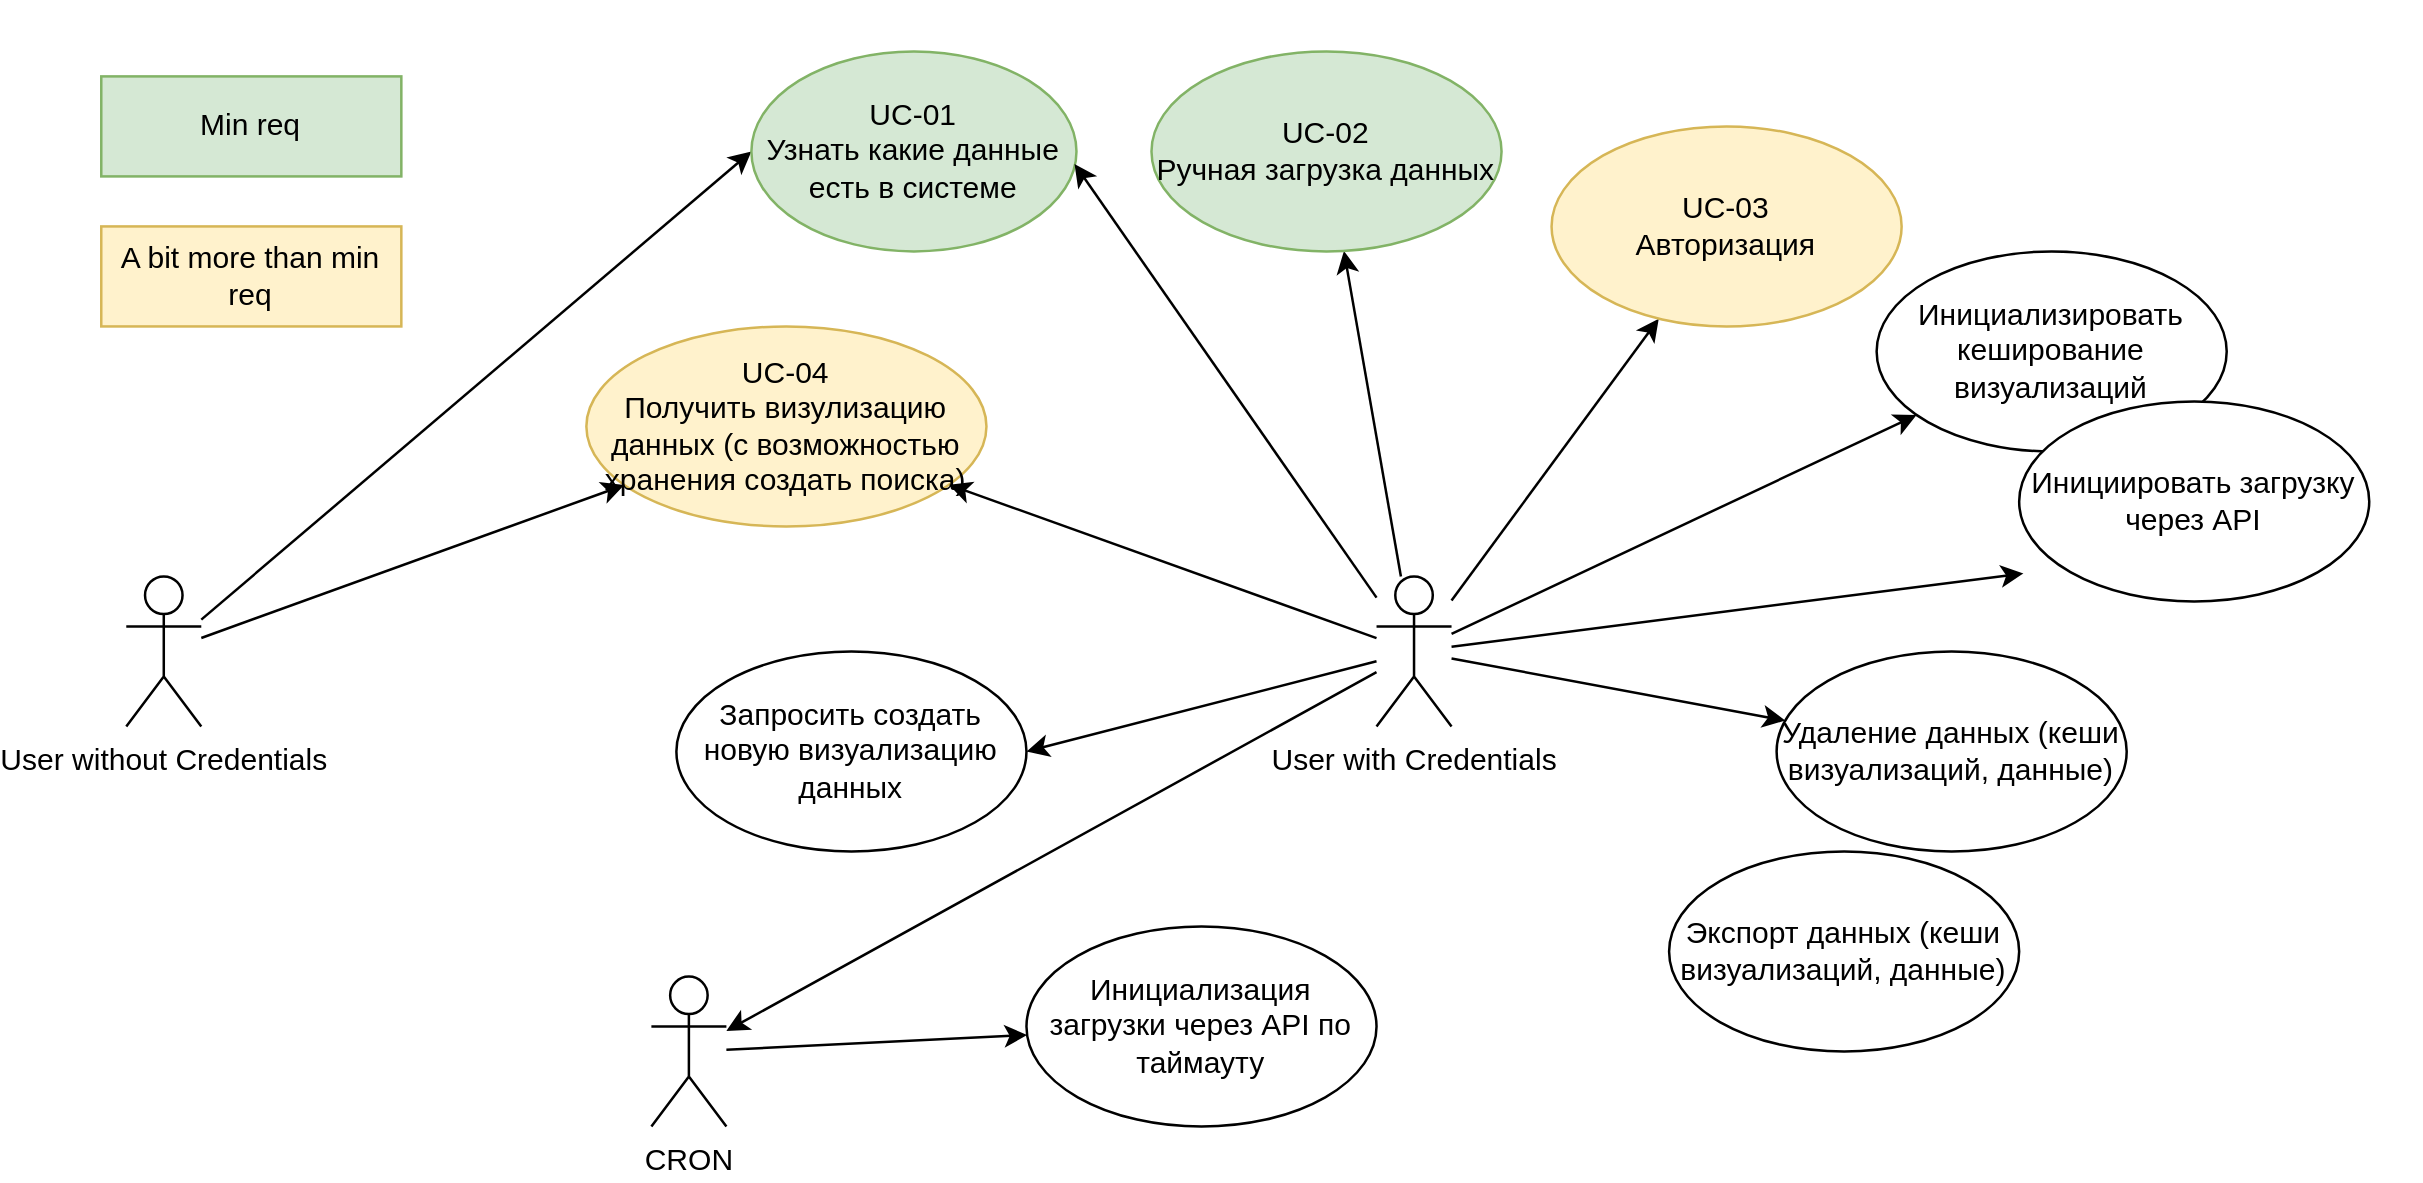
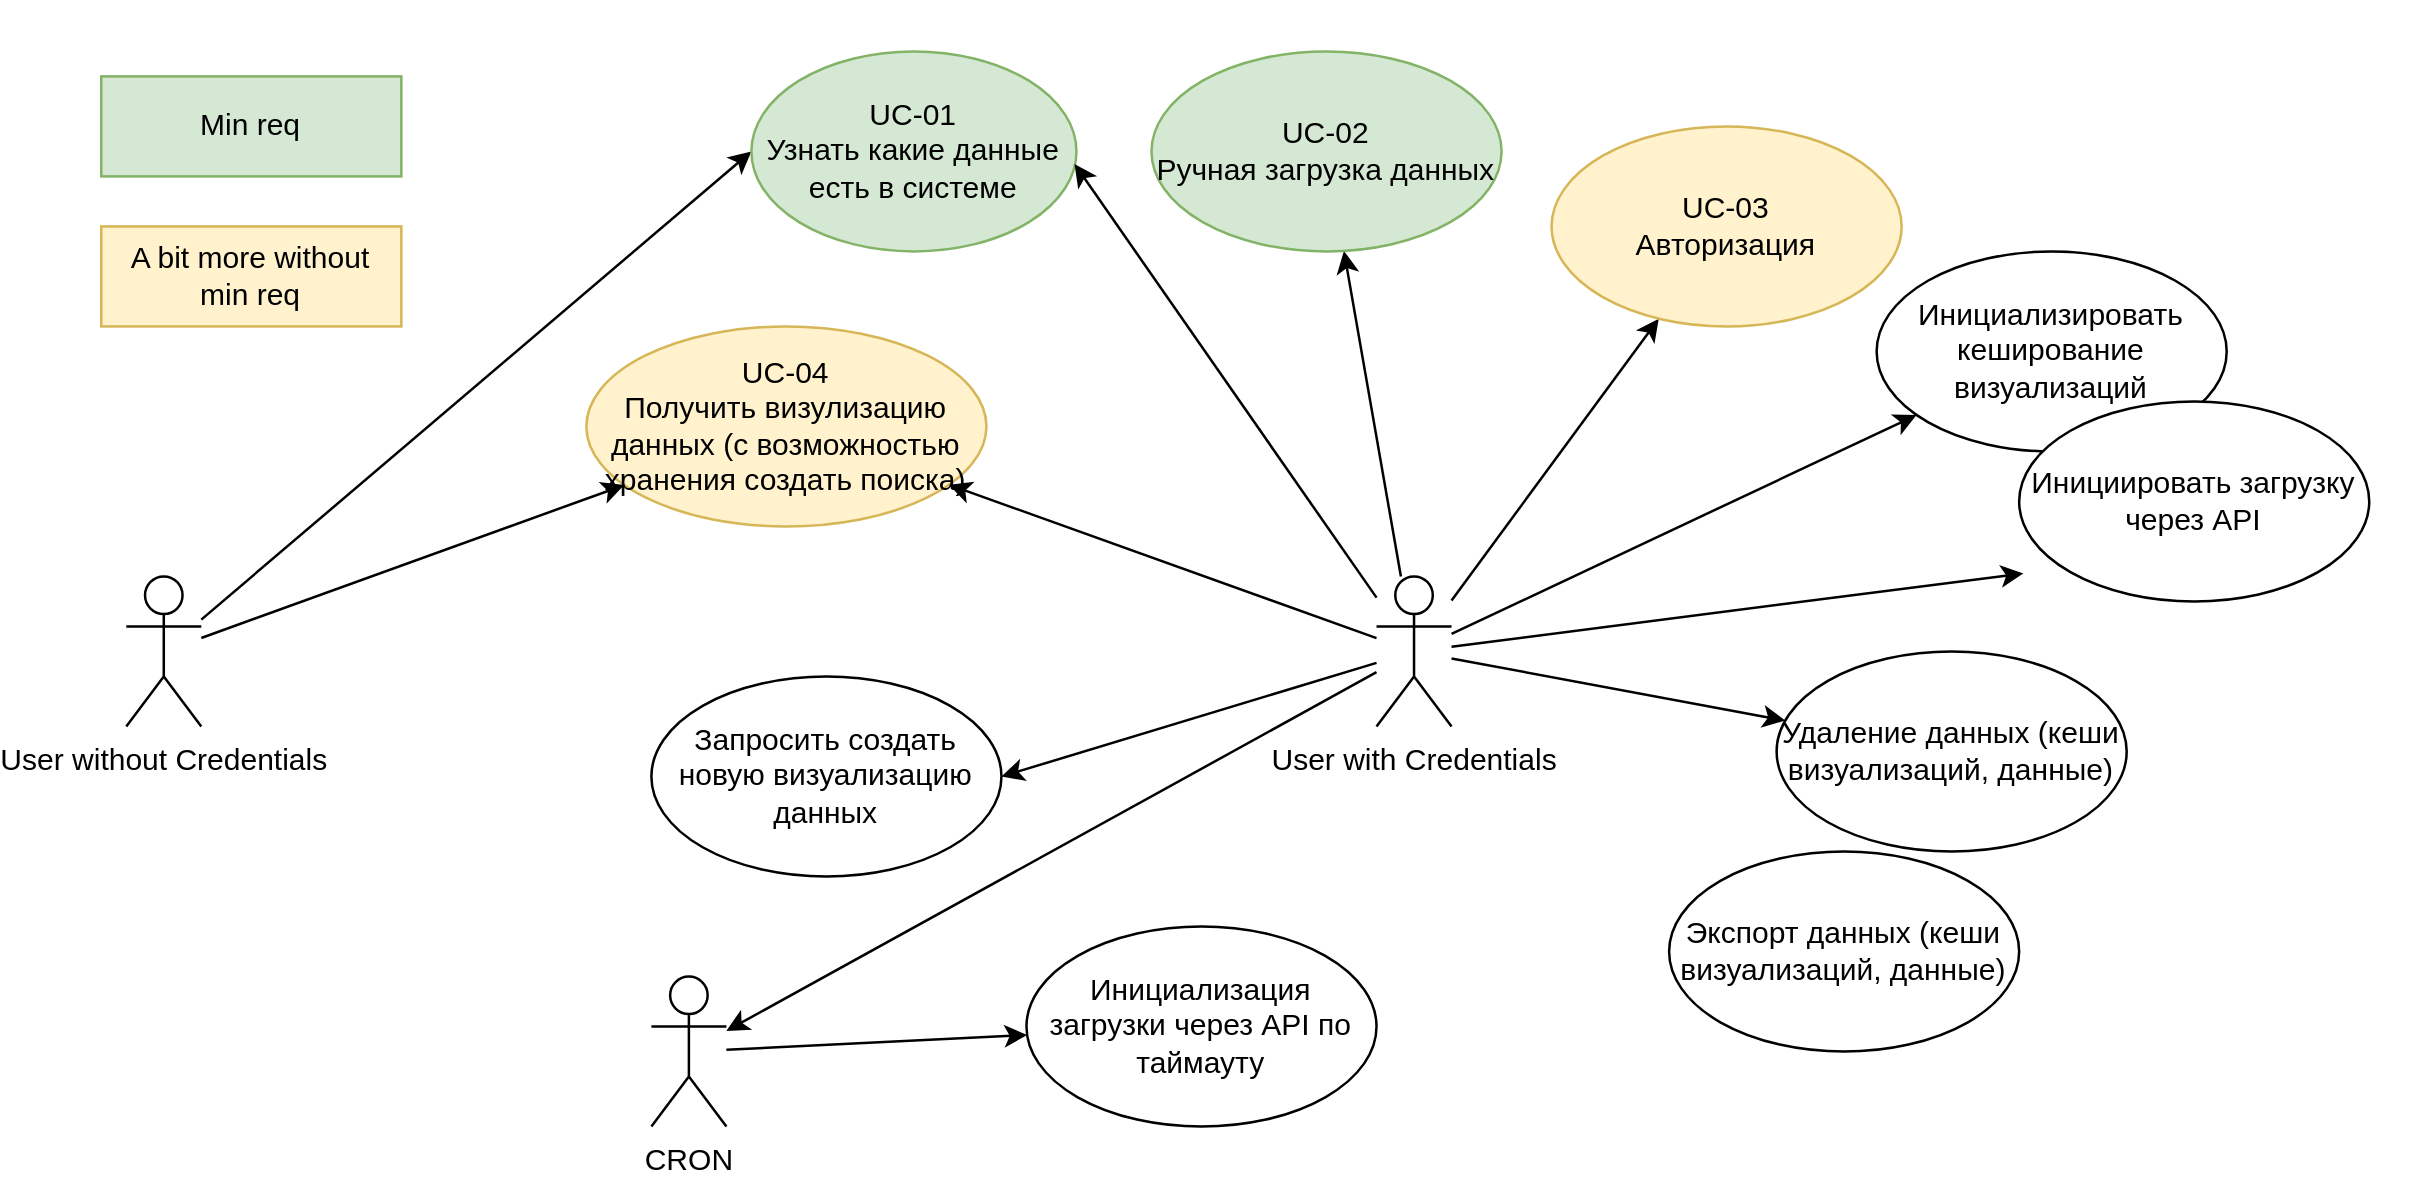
node "A bit more than min req": label "A bit more than min req" -> "A bit more without min req"
node "Запросить создать новую визуализацию данных": moved (851, 751) -> (826, 776)
